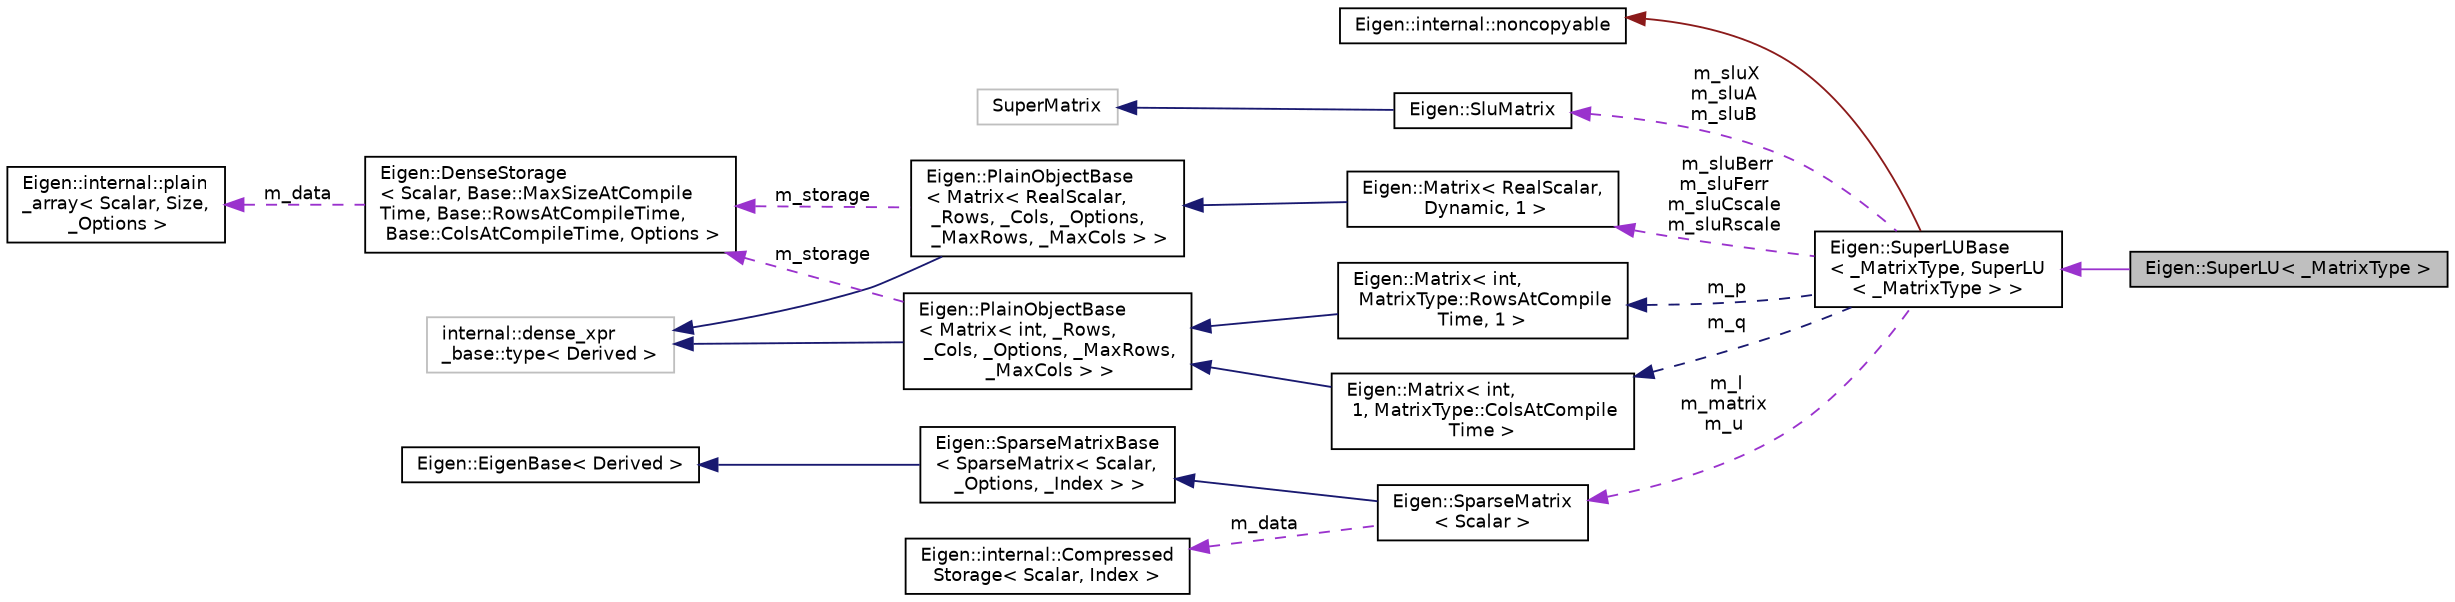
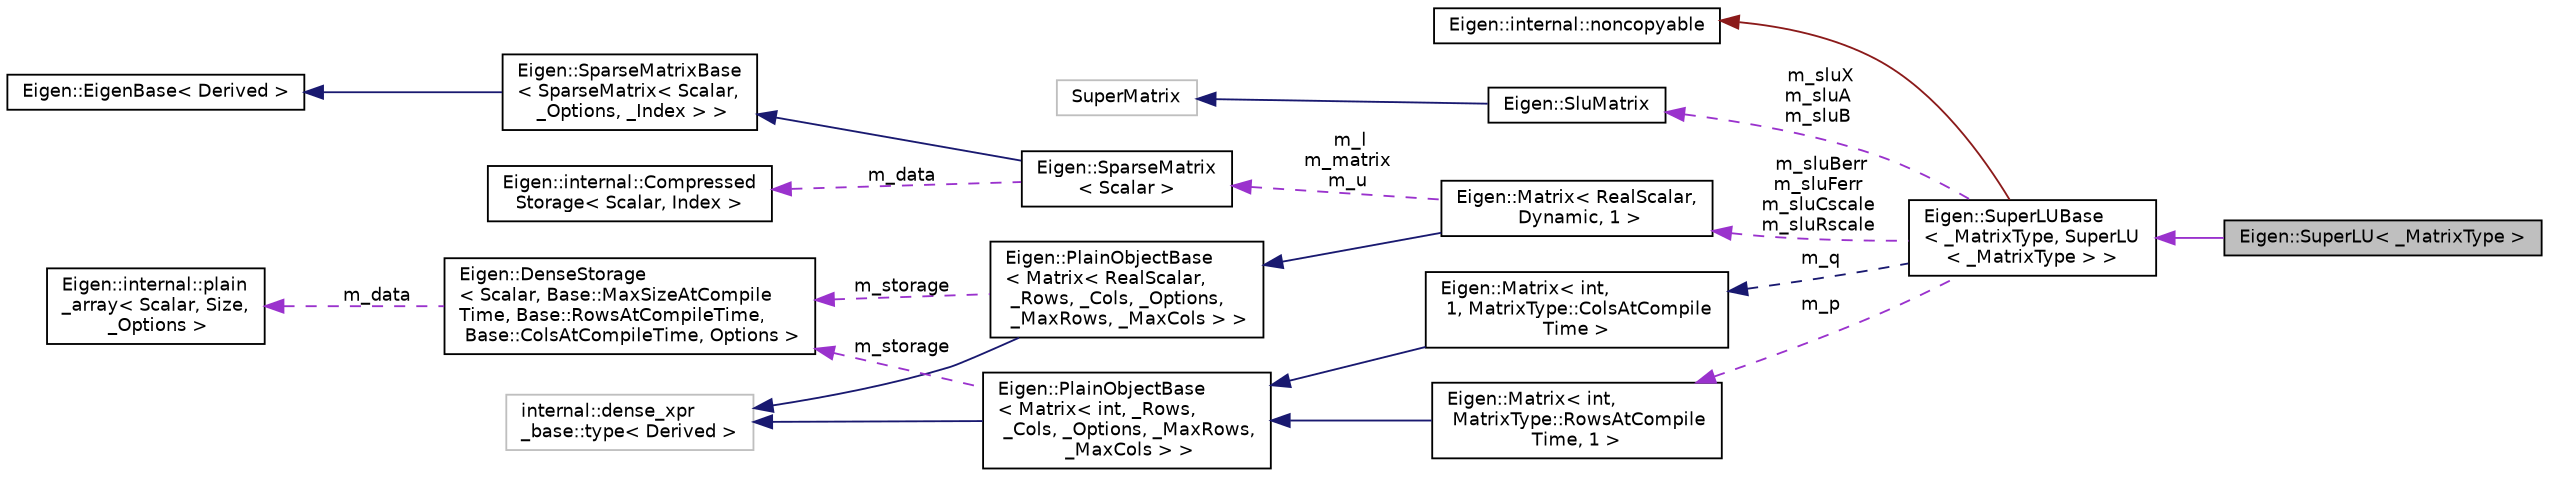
edge "Eigen::SuperLUBase < _MatrixType, SuperLU < _MatrixType > >" -> "Eigen::Matrix< int, MatrixType::RowsAtCompile Time, 1 >": color midnightblue -> darkorchid3
edge "Eigen::SuperLUBase < _MatrixType, SuperLU < _MatrixType > >" -> "Eigen::SparseMatrix < Scalar >": now "Eigen::Matrix< RealScalar, Dynamic, 1 >" -> "Eigen::SparseMatrix < Scalar >"
